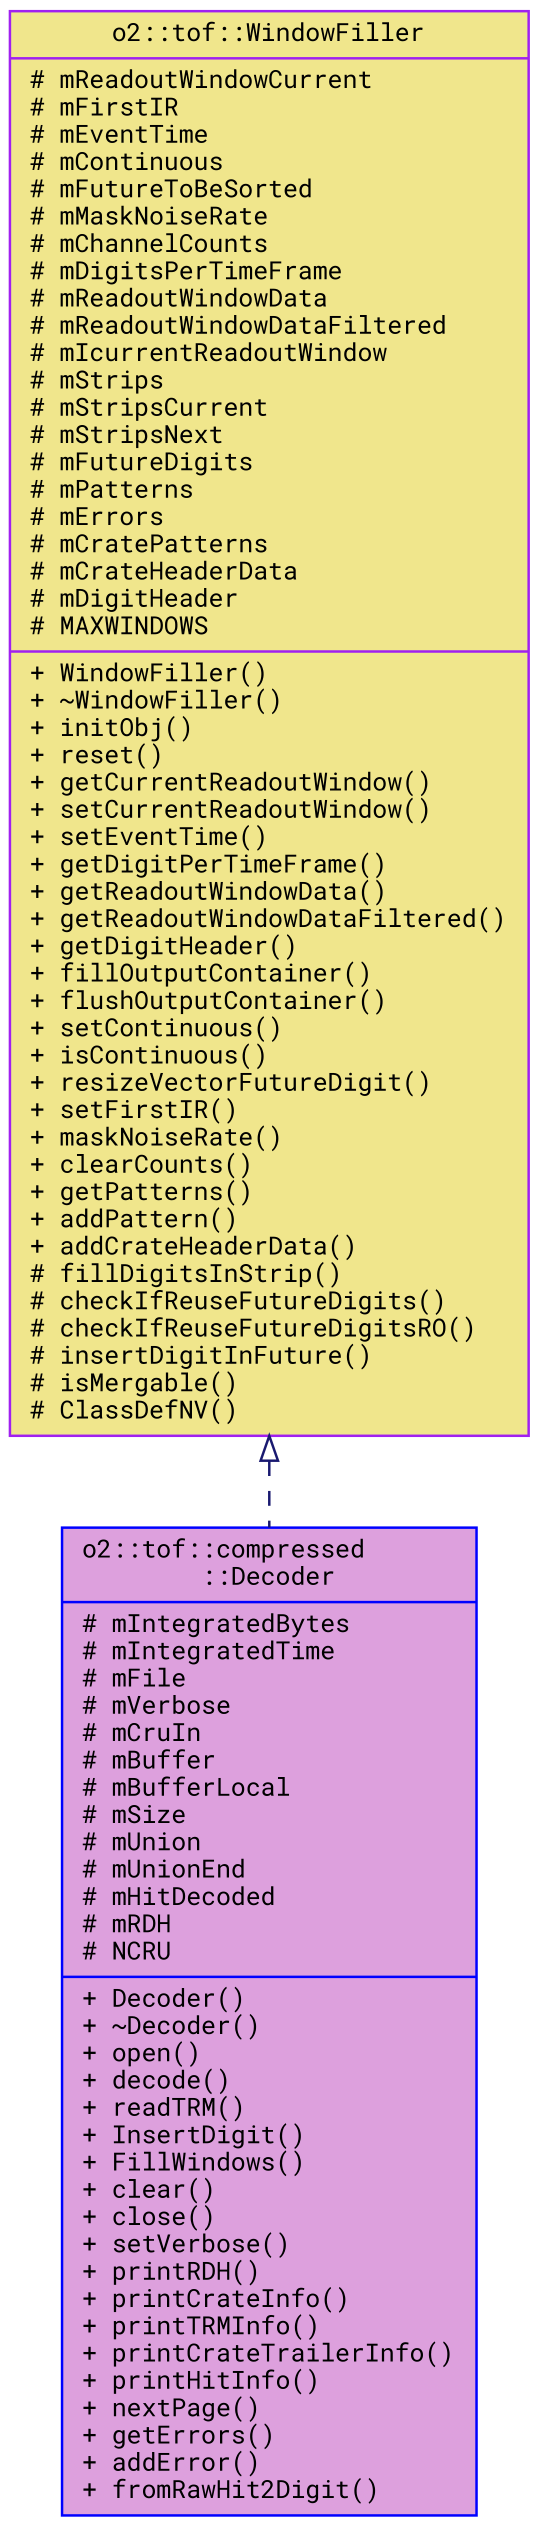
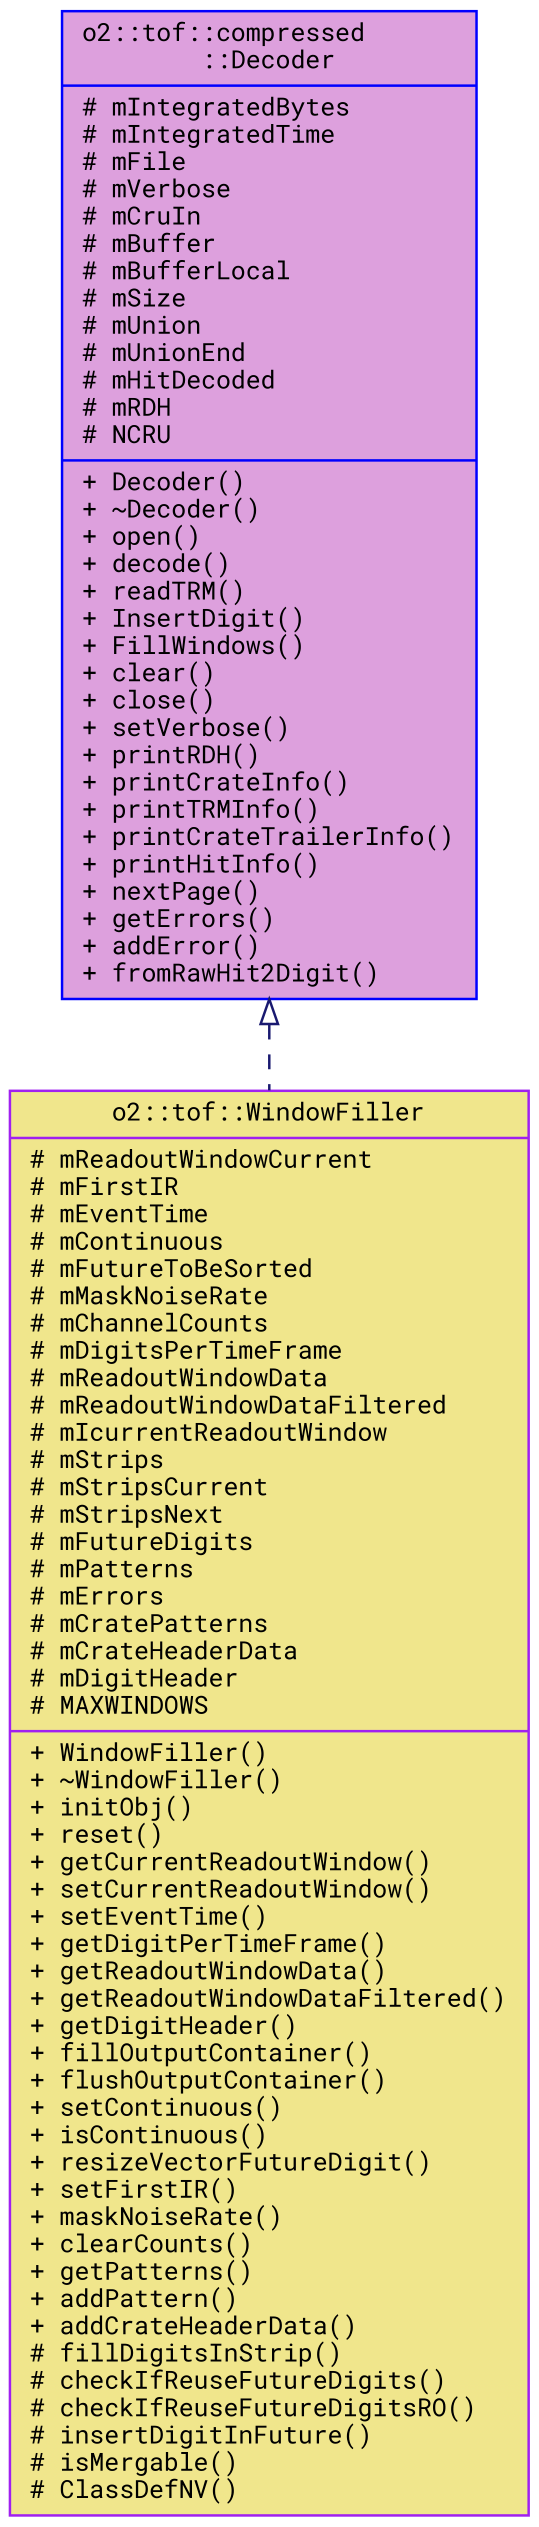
edge "o2::tof::compressed" -> "o2::tof::WindowFiller": reversed
